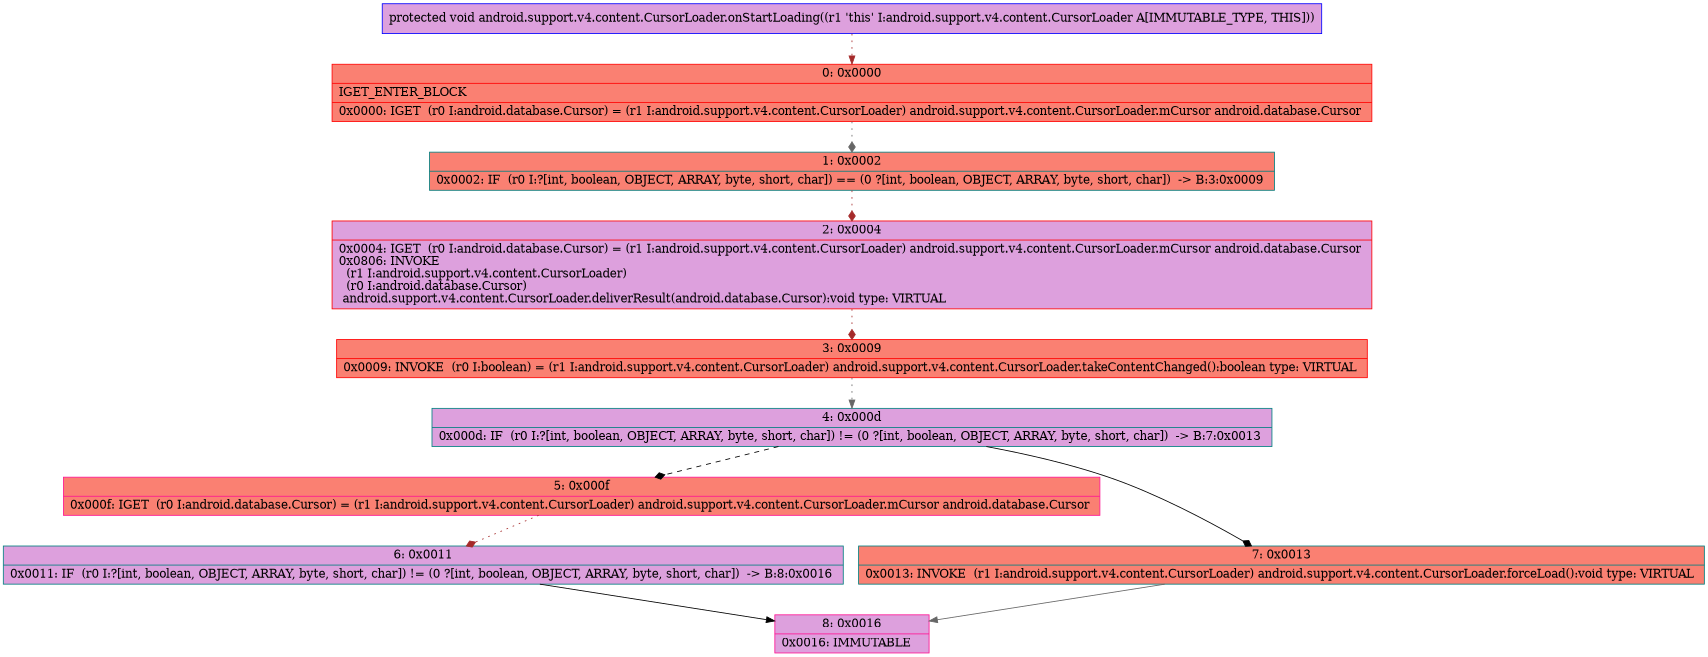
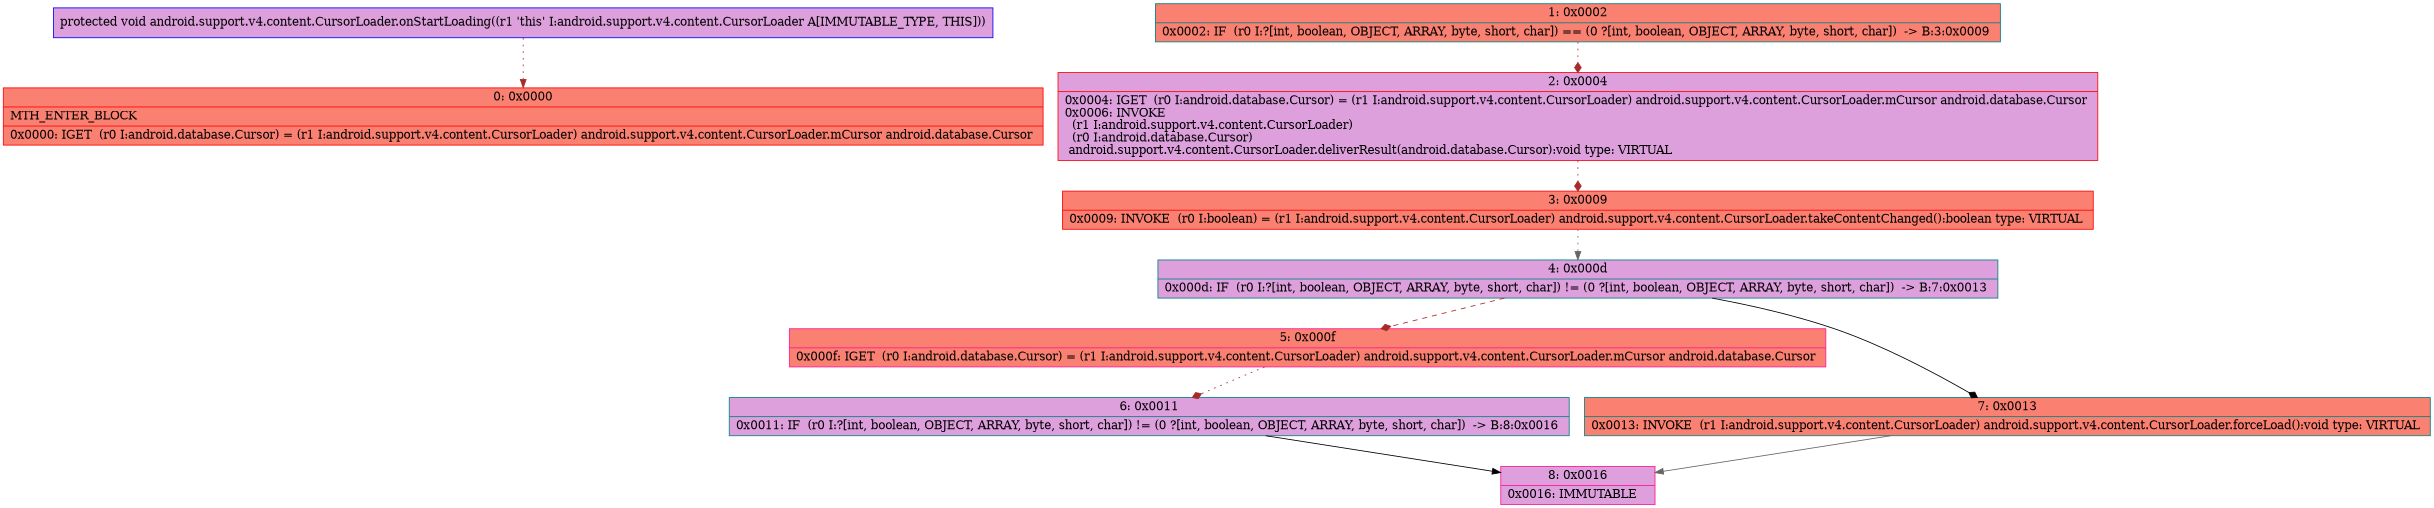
node "0: 0x0000": text "IGET_ENTER_BLOCK" -> "MTH_ENTER_BLOCK"
edge "0: 0x0000" -> "1: 0x0002": removed
node "2: 0x0004": text "0x0806: INVOKE" -> "0x0006: INVOKE"
edge "4: 0x000d" -> "5: 0x000f": color black -> brown
